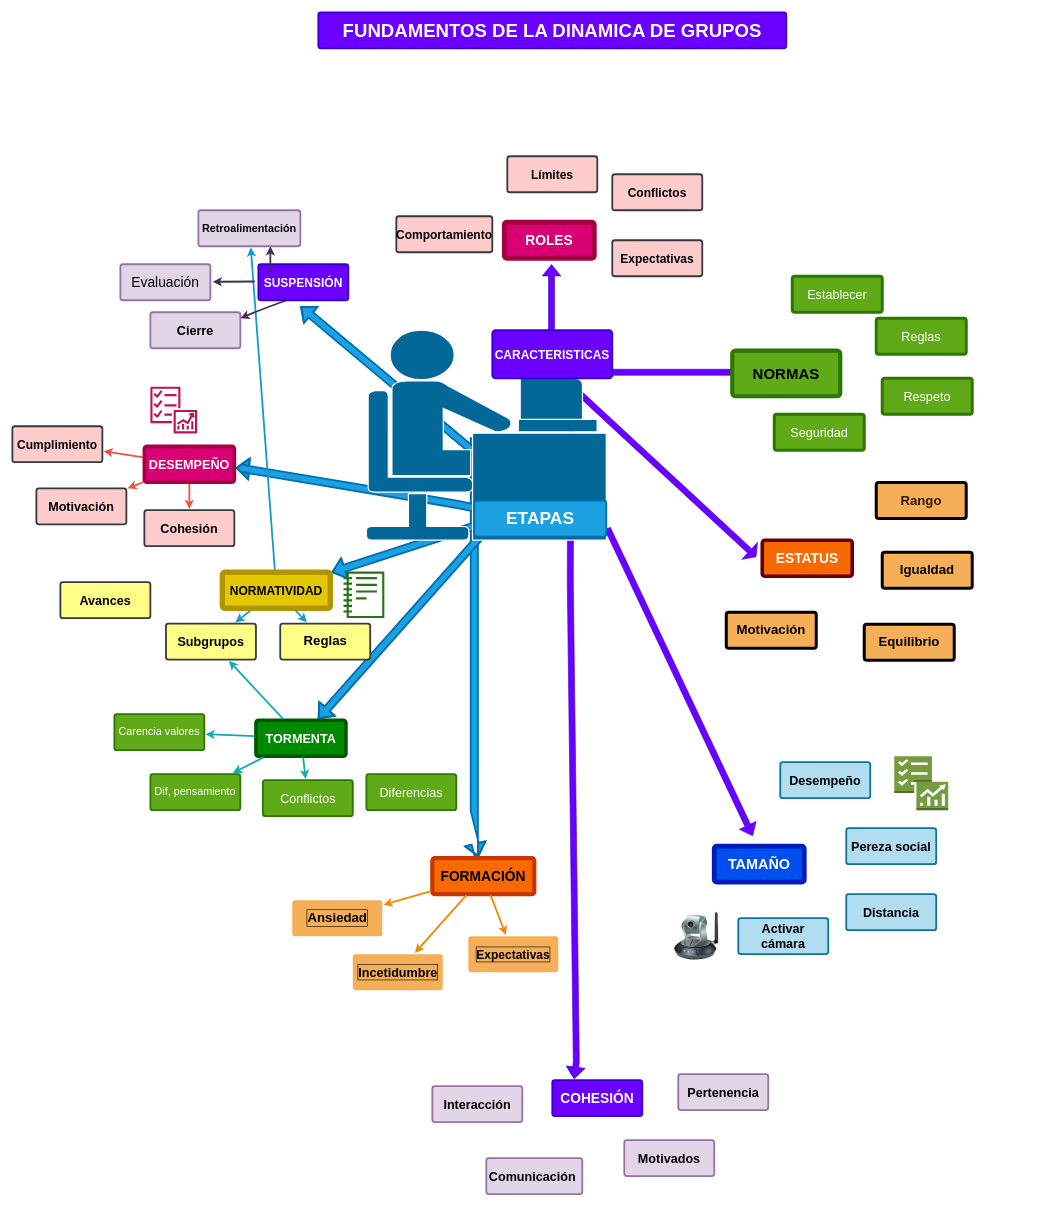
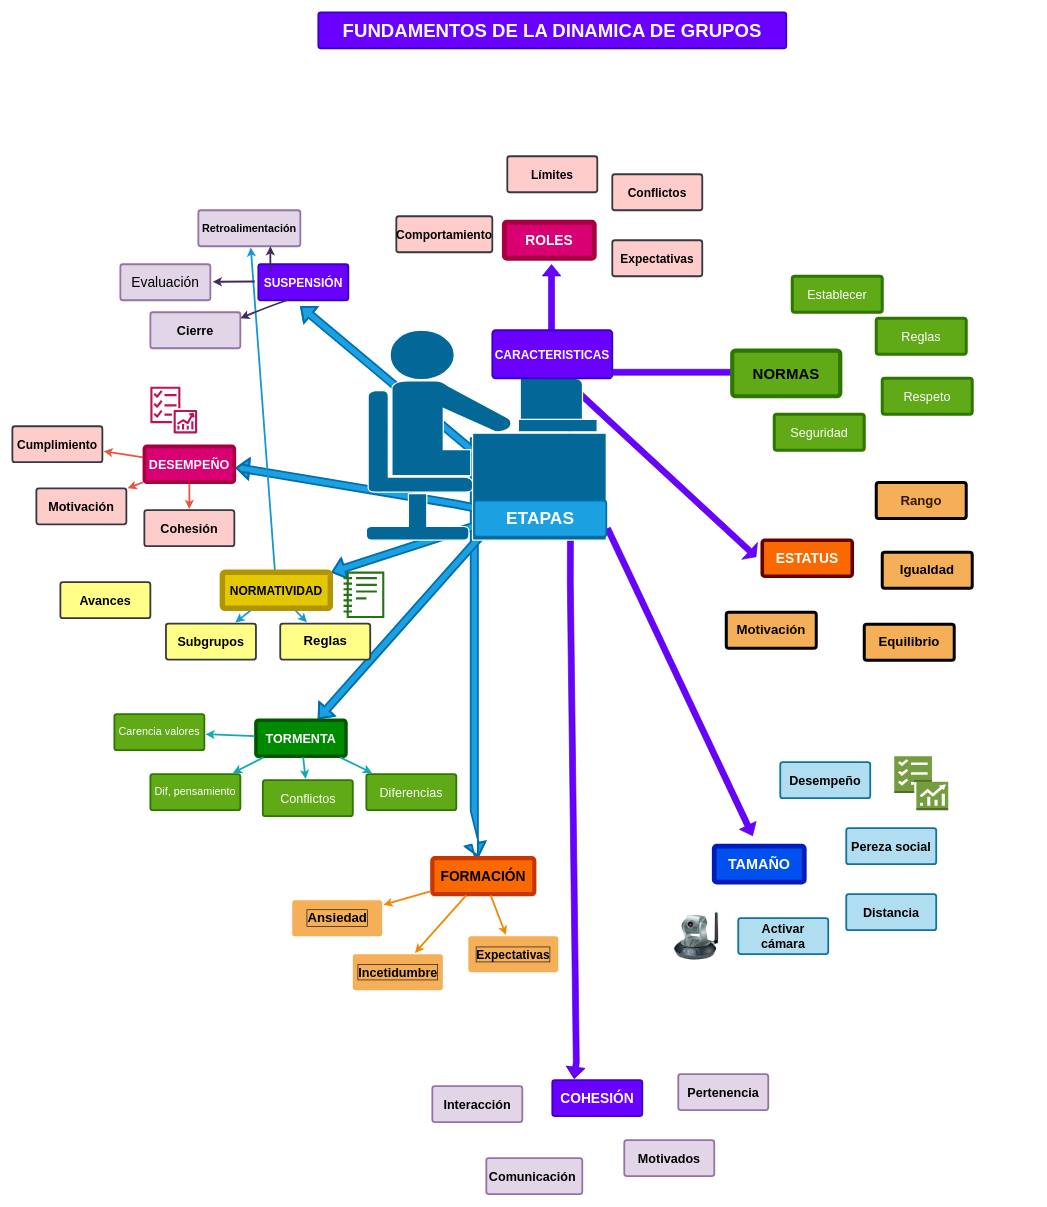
edge "TORMENTA" -> "Subgrupos": now "TORMENTA" -> "Diferencias"
